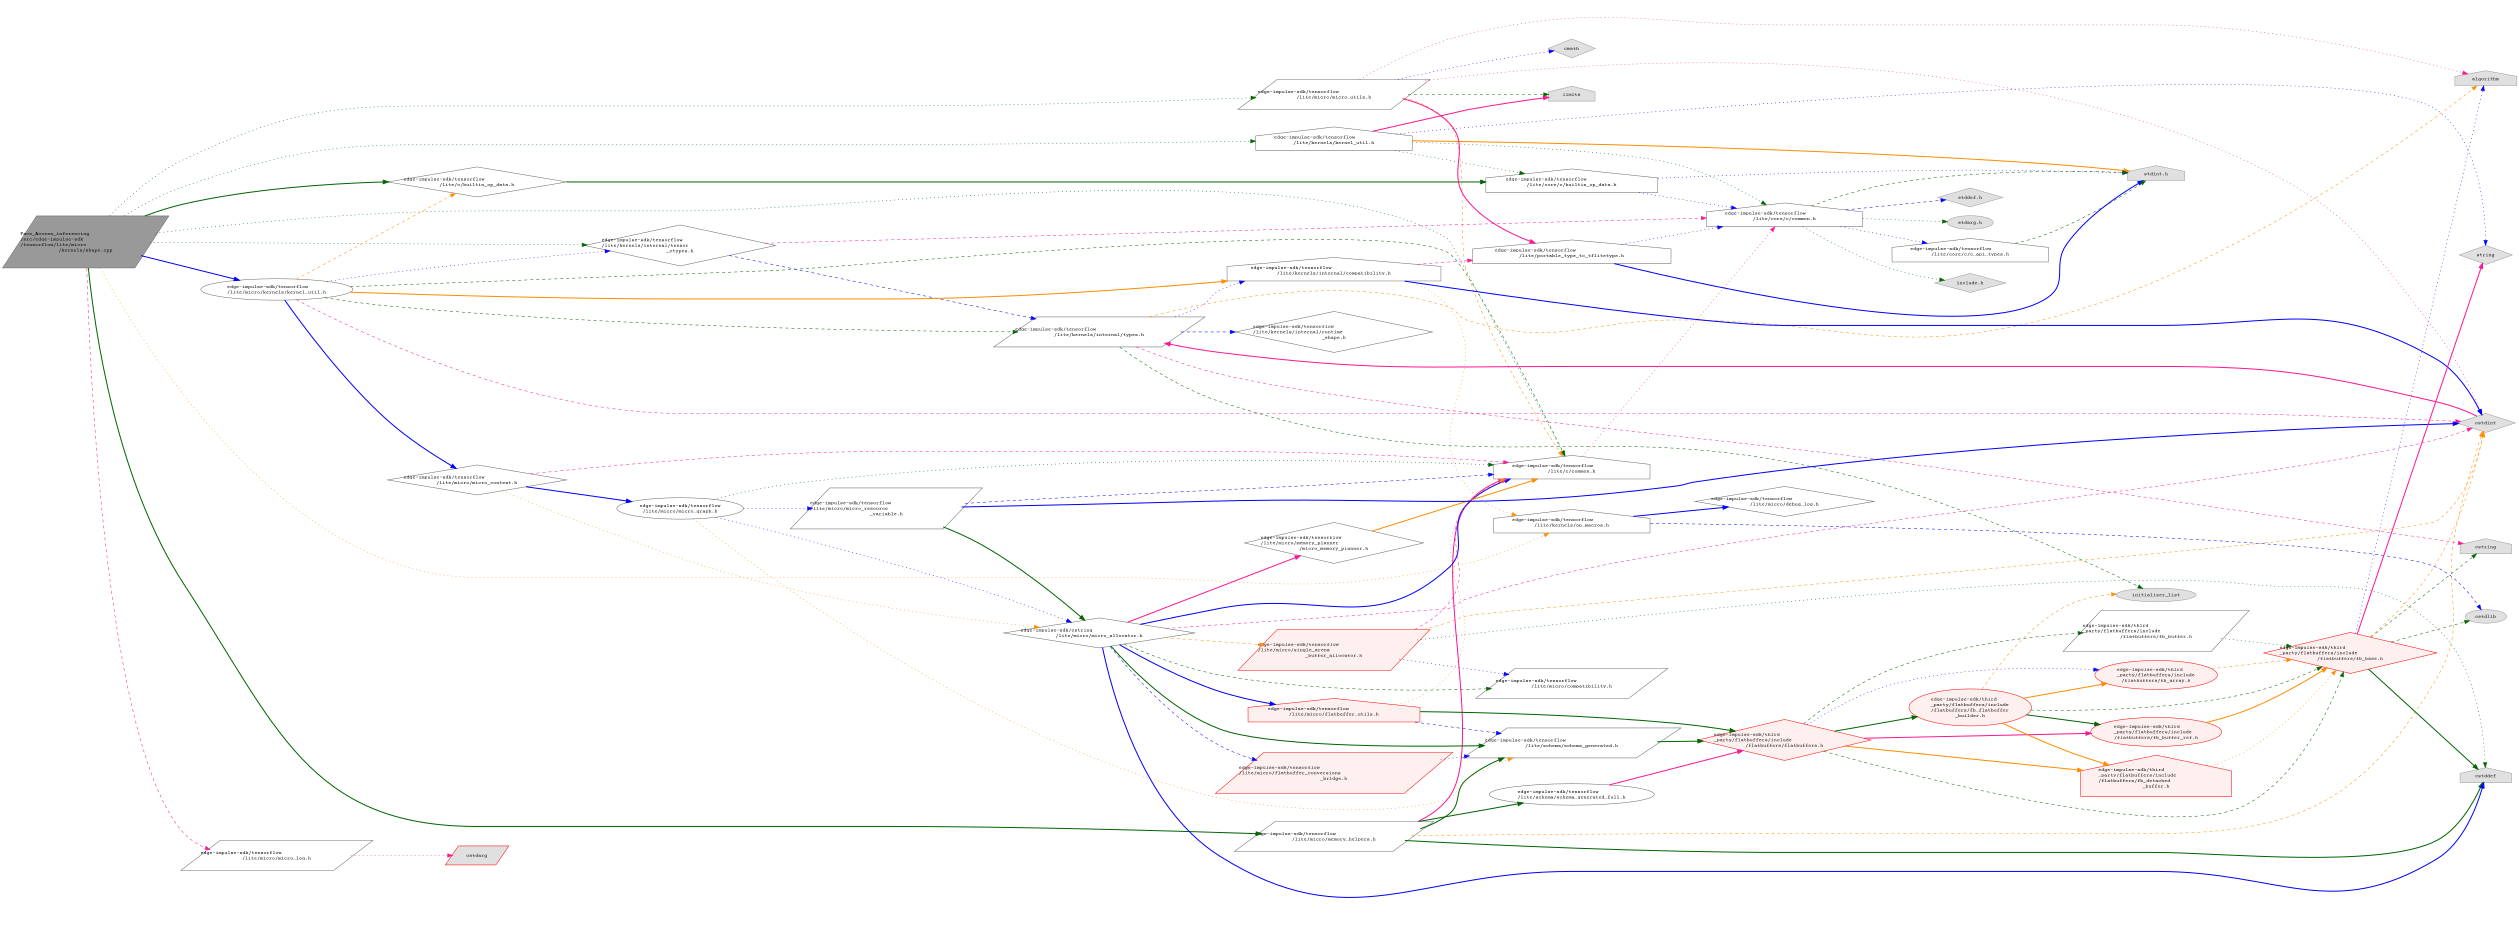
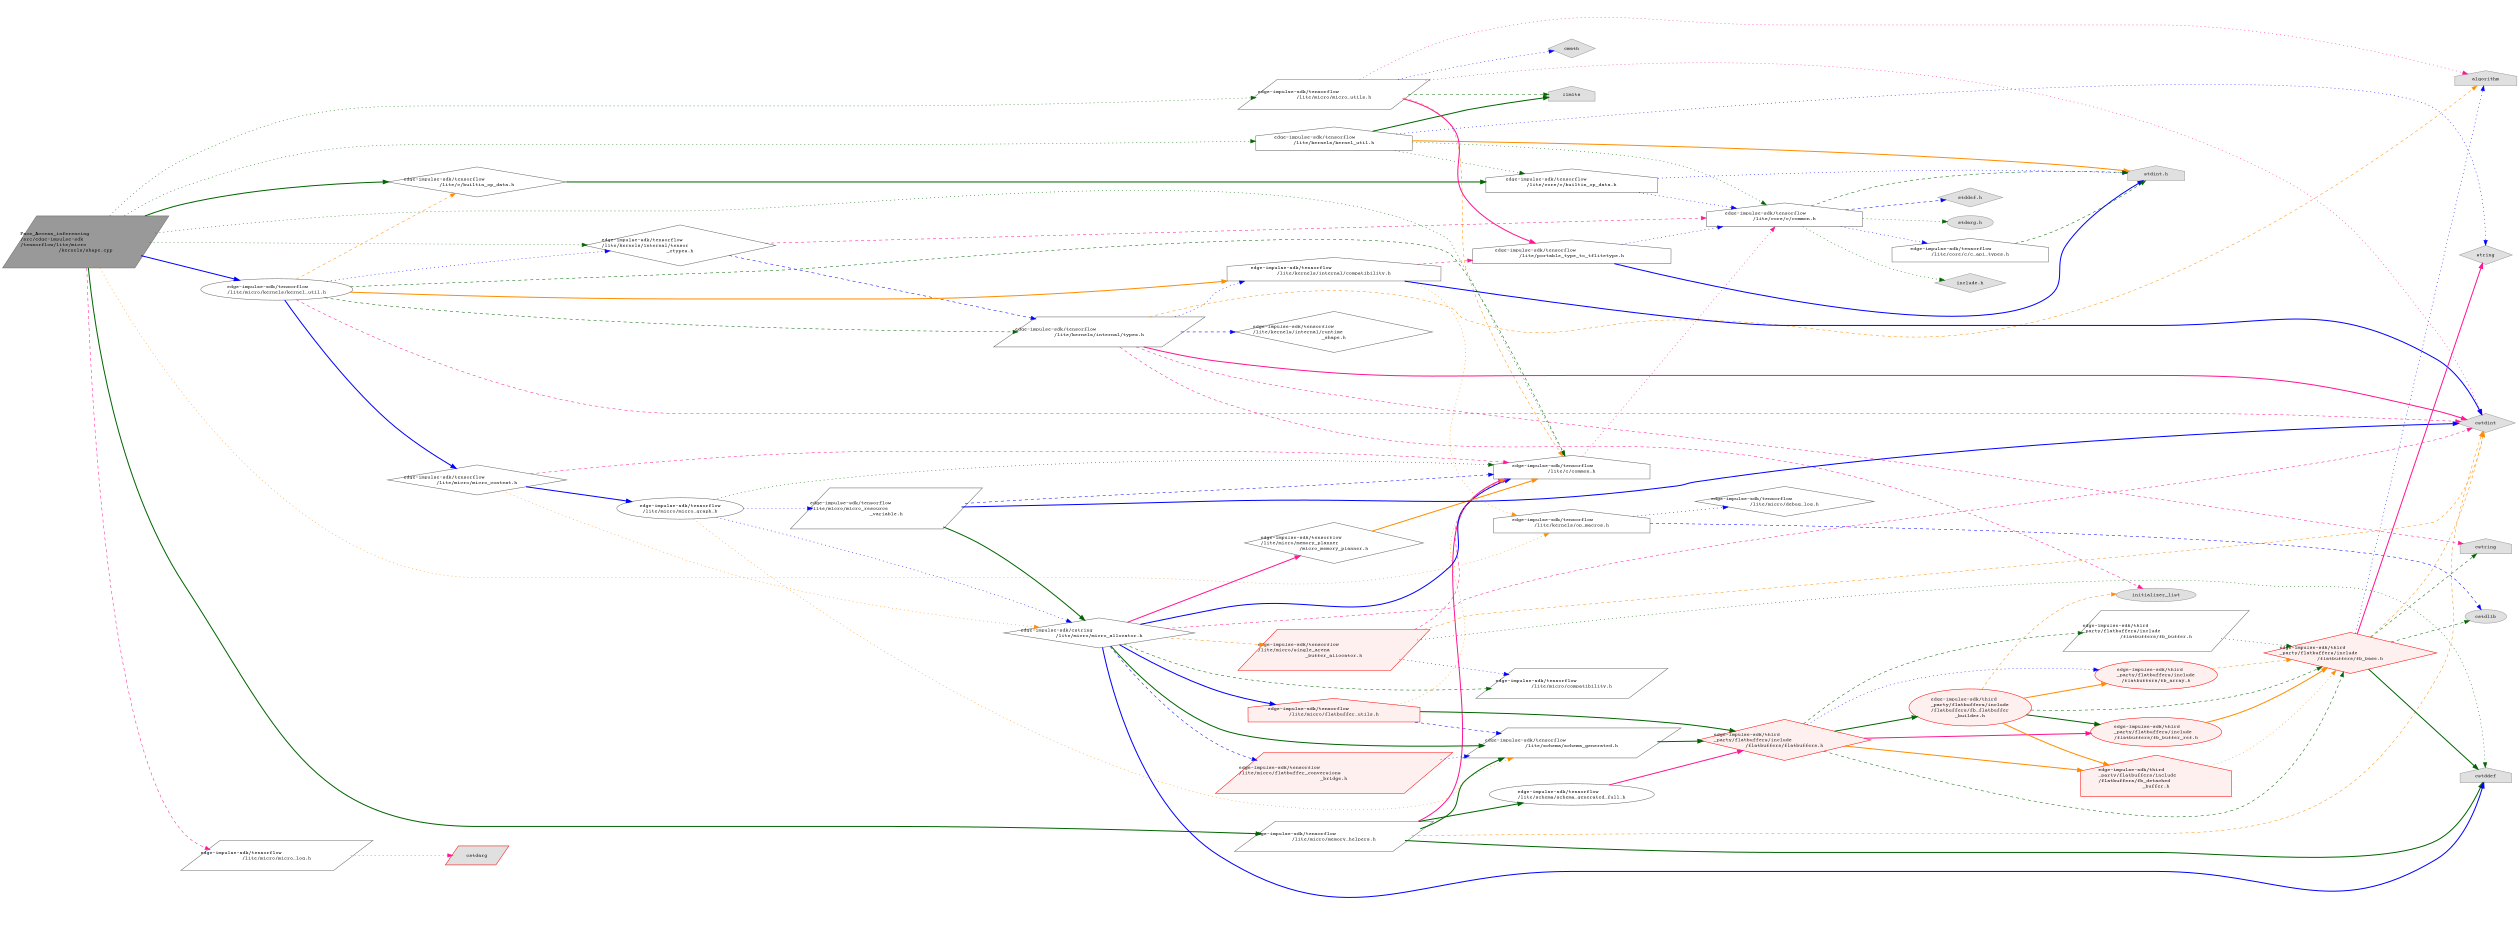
edge "edge-impulse-sdk/tensorflow /lite/kernels/kernel_util.h" -> "limits": color deeppink -> darkgreen
edge "cstdint" -> "edge-impulse-sdk/tensorflow /lite/kernels/internal/types.h": reversed
edge "edge-impulse-sdk/tensorflow /lite/kernels/internal/types.h" -> "initializer_list": color darkgreen -> deeppink
edge "edge-impulse-sdk/tensorflow /lite/kernels/op_macros.h" -> "edge-impulse-sdk/tensorflow /lite/micro/debug_log.h": style bold -> dotted
